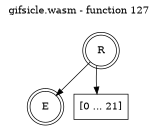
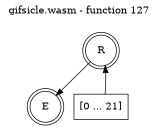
edge "R" -> "[0 ... 21]": reversed
